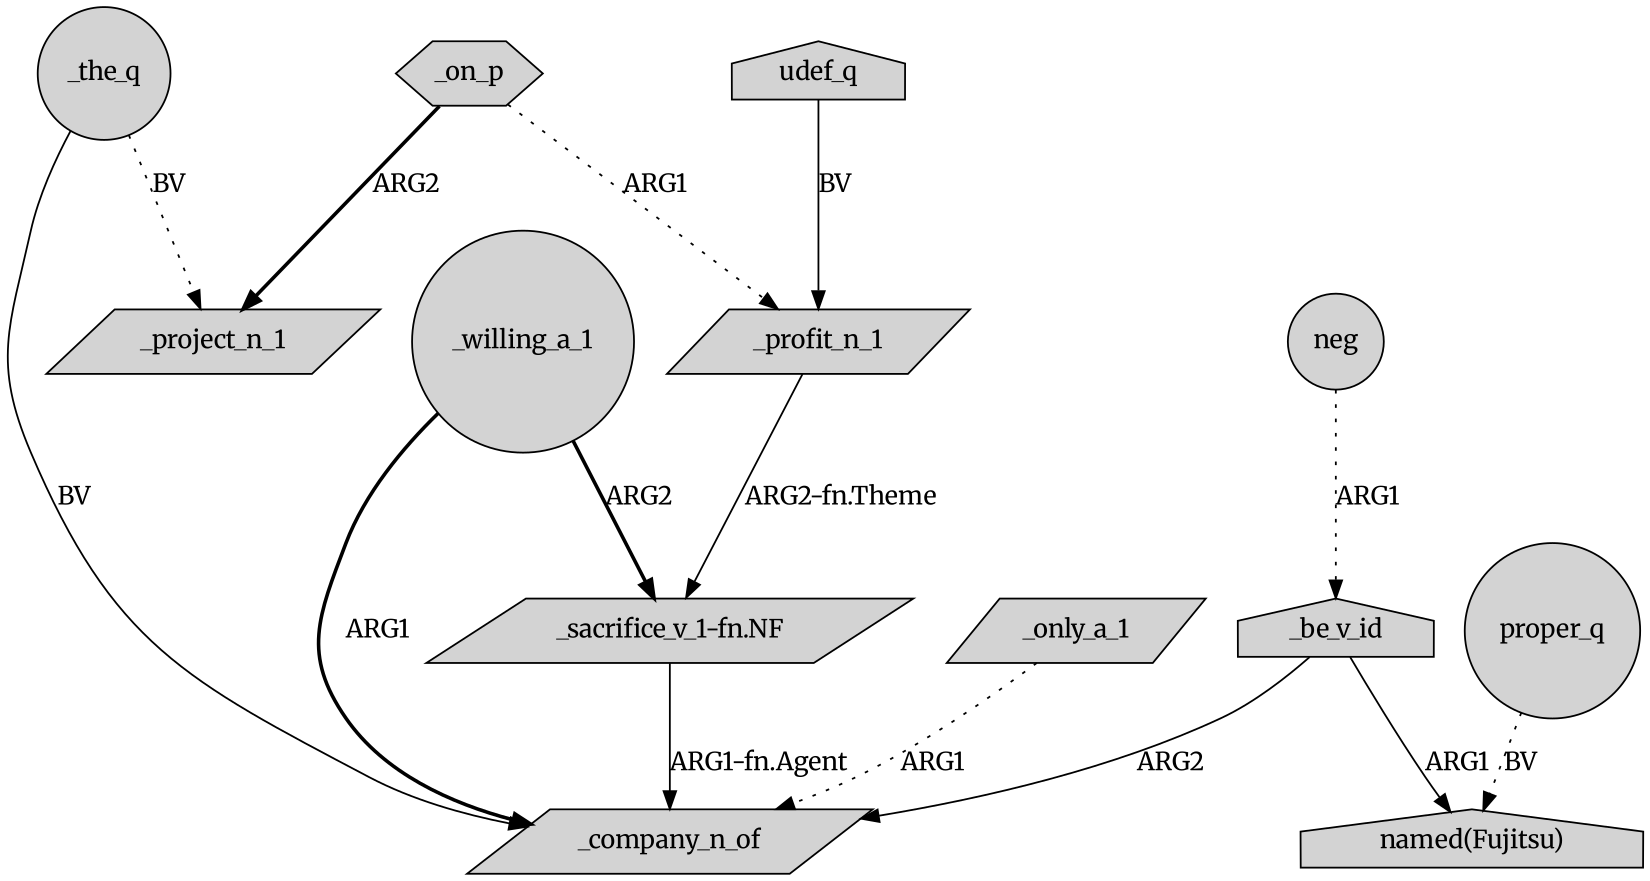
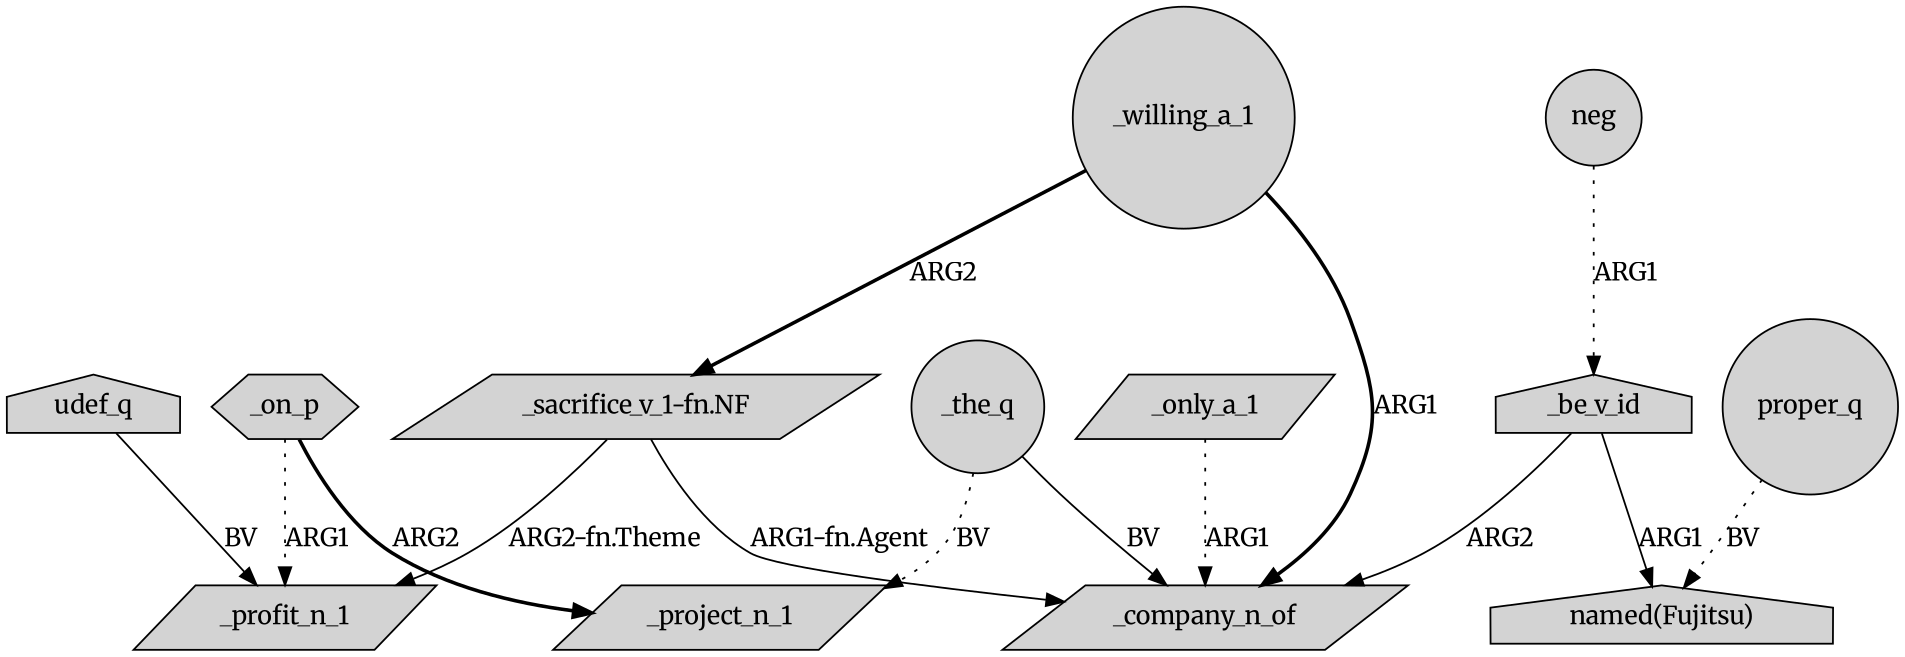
edge "_profit_n_1" -> "_sacrifice_v_1-fn.NF": reversed
